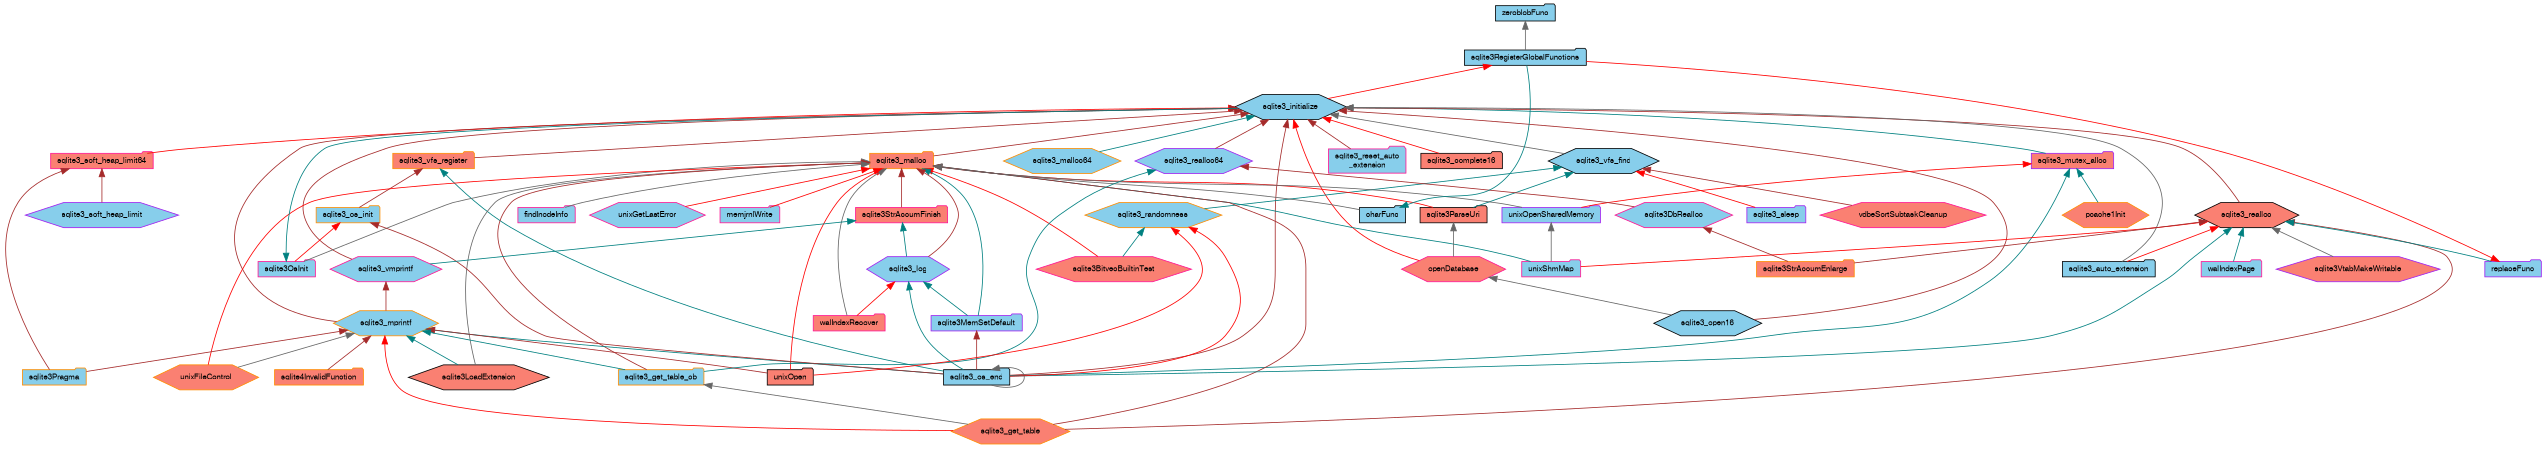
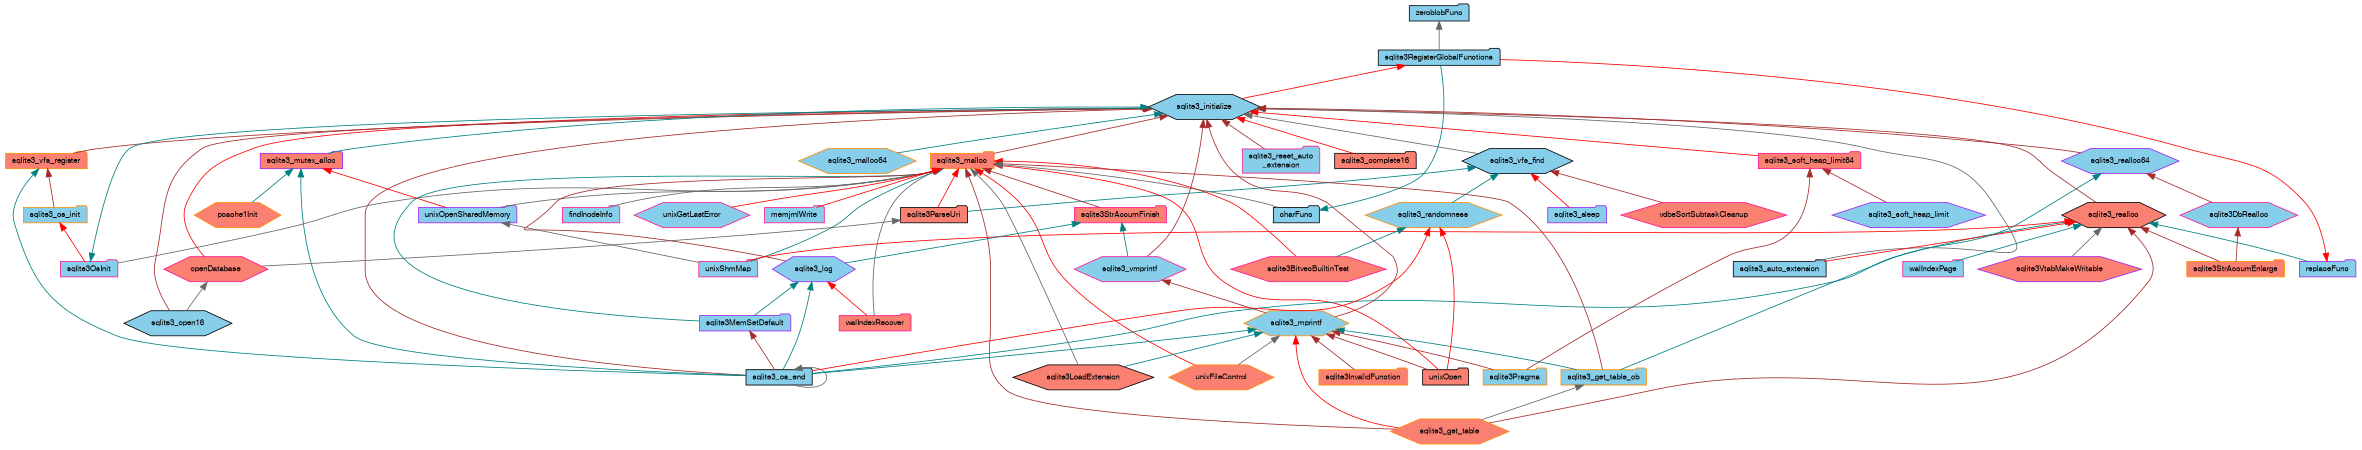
edge "sqlite3_os_end" -> "sqlite3_os_init": removed
node "sqlite4InvalidFunction": label "sqlite4InvalidFunction" -> "sqlite3InvalidFunction"
